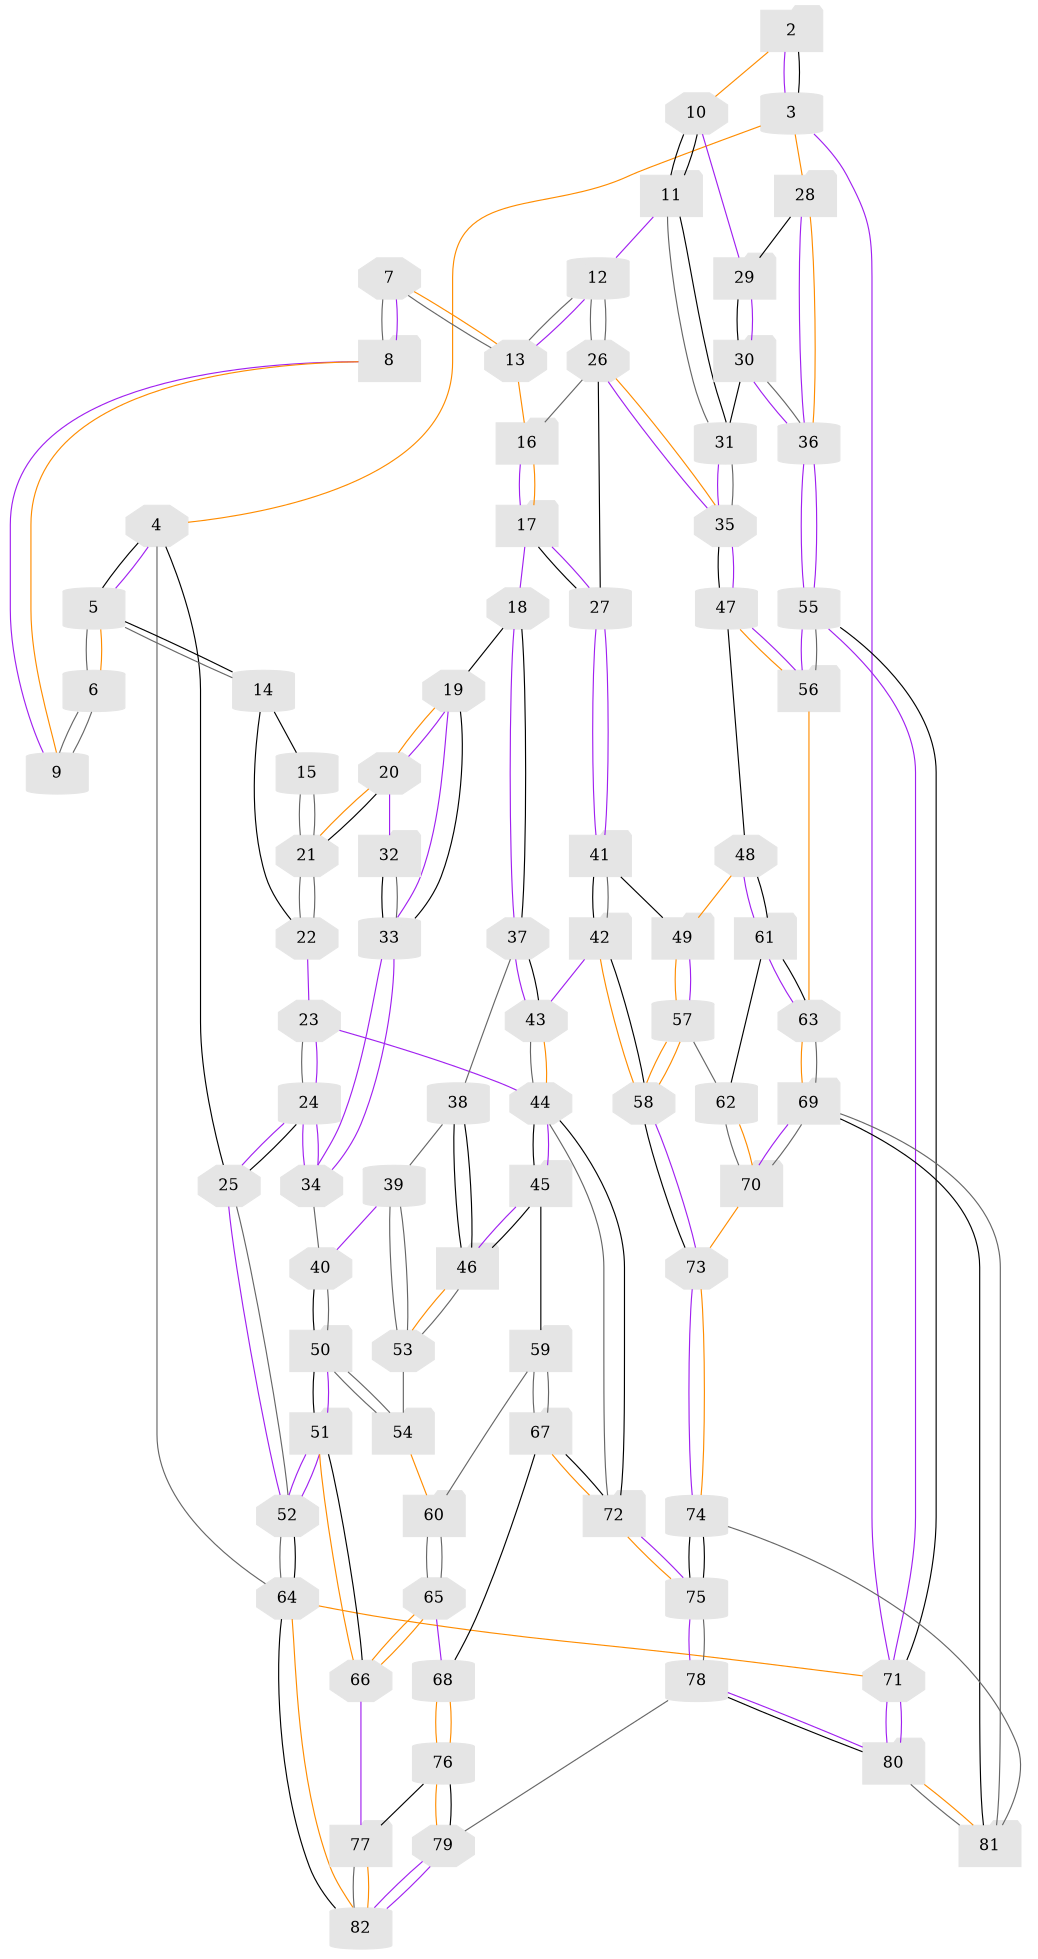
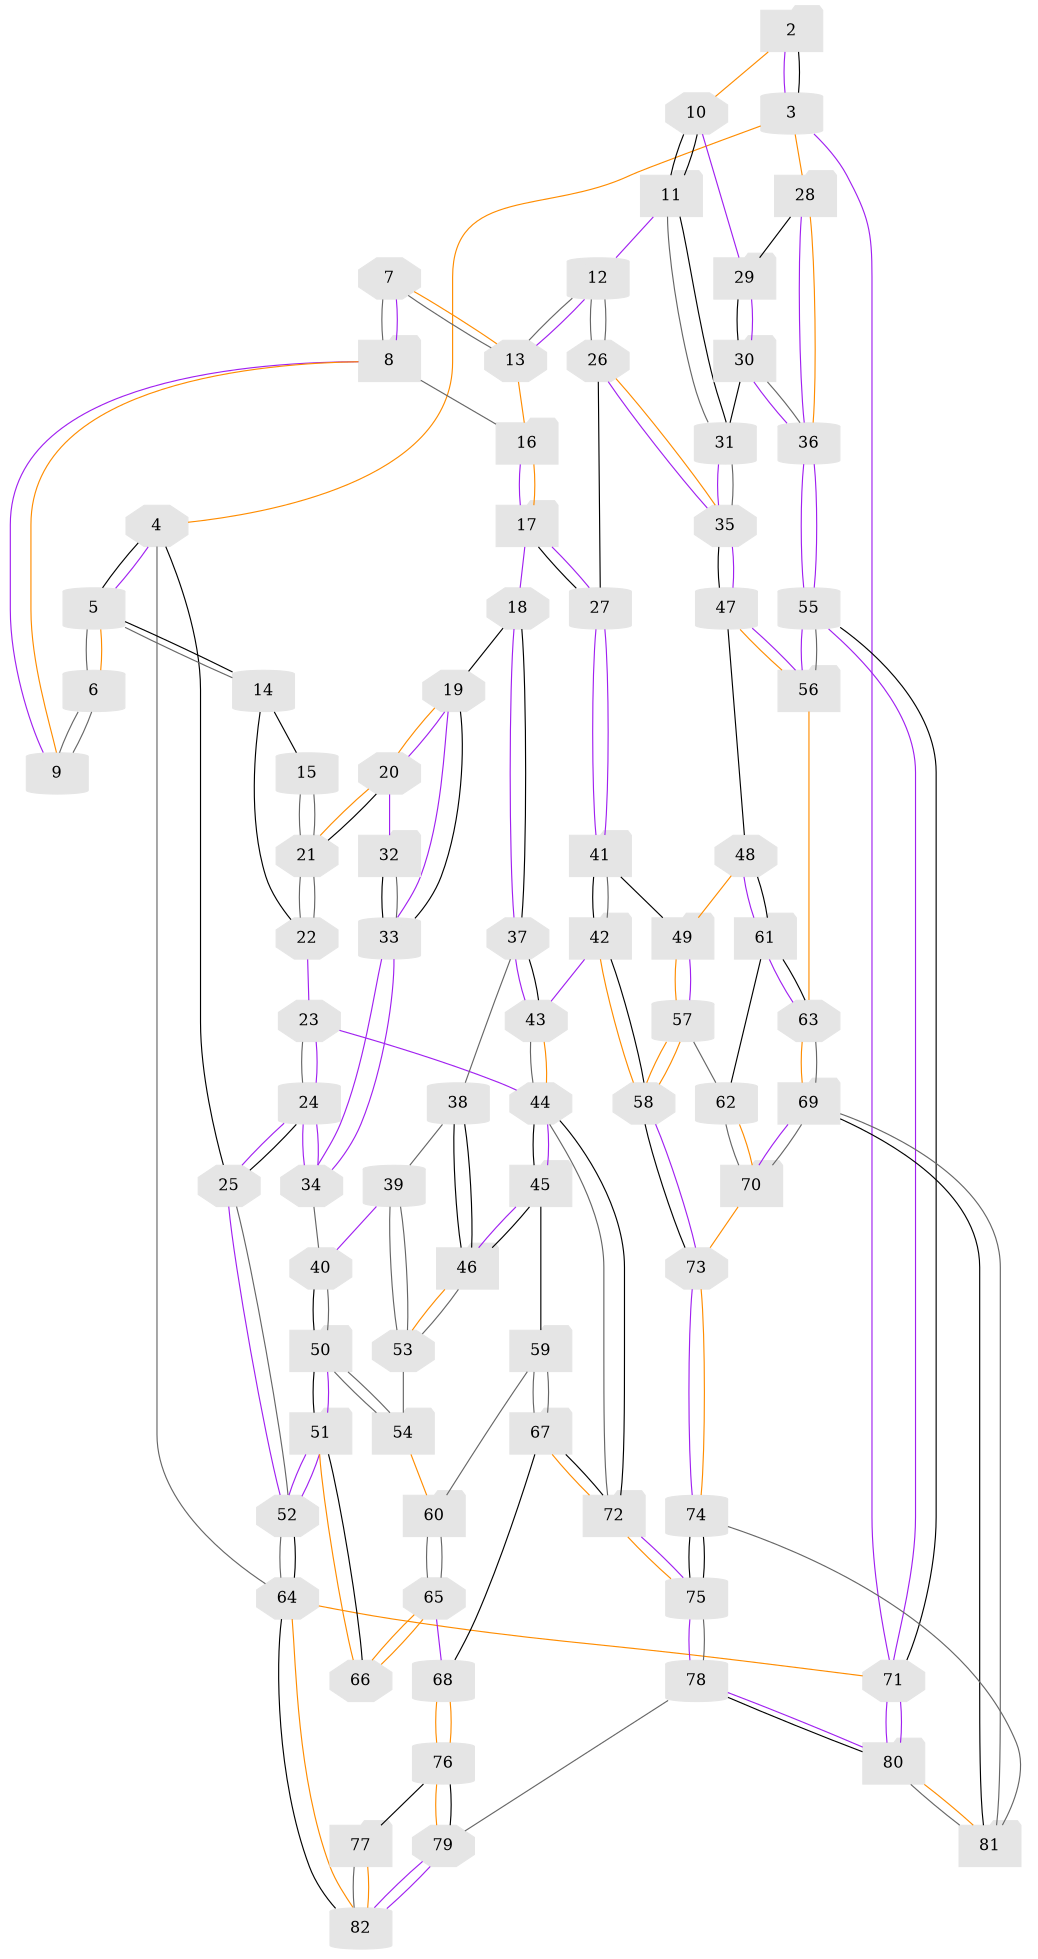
edge "26" -- "16": now "8" -- "16"
edge "66" -- "77": removed
